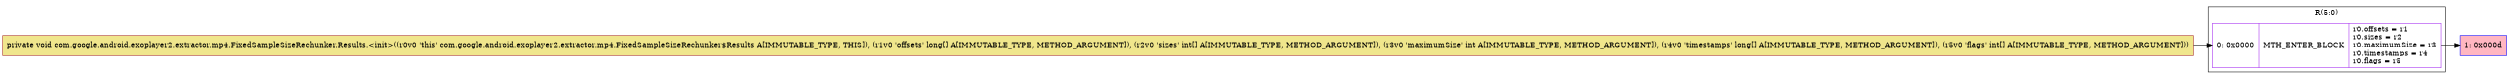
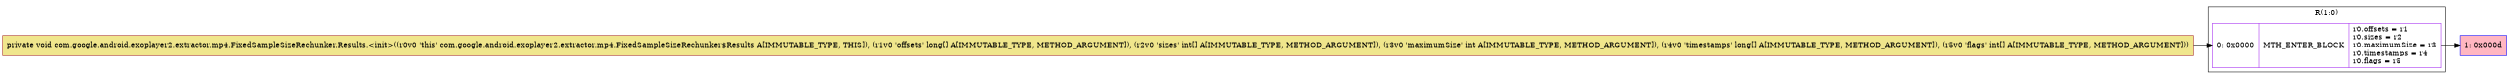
cluster "R(5:0)": label "R(5:0)" -> "R(1:0)"
